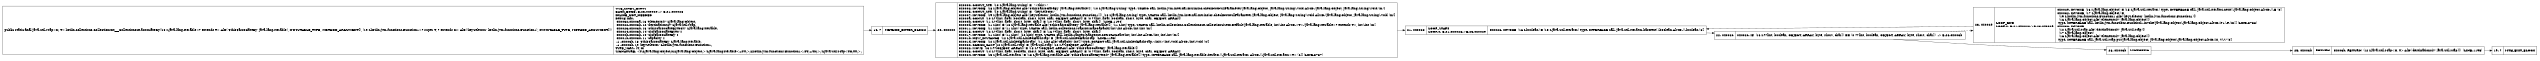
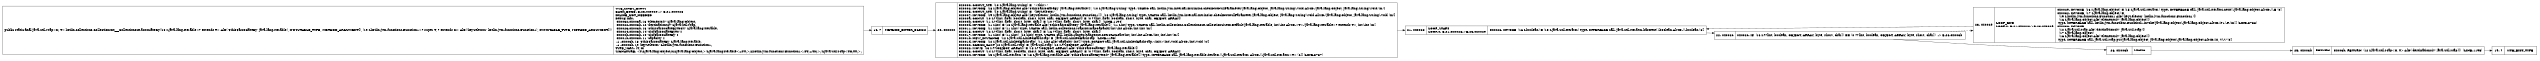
node "26: 0x003b": text "SYNTHETIC" -> "STATIC"
node "19: ?": text "MTH_EXIT_BLOCK" -> "MTH_EXIT_TYPE"
